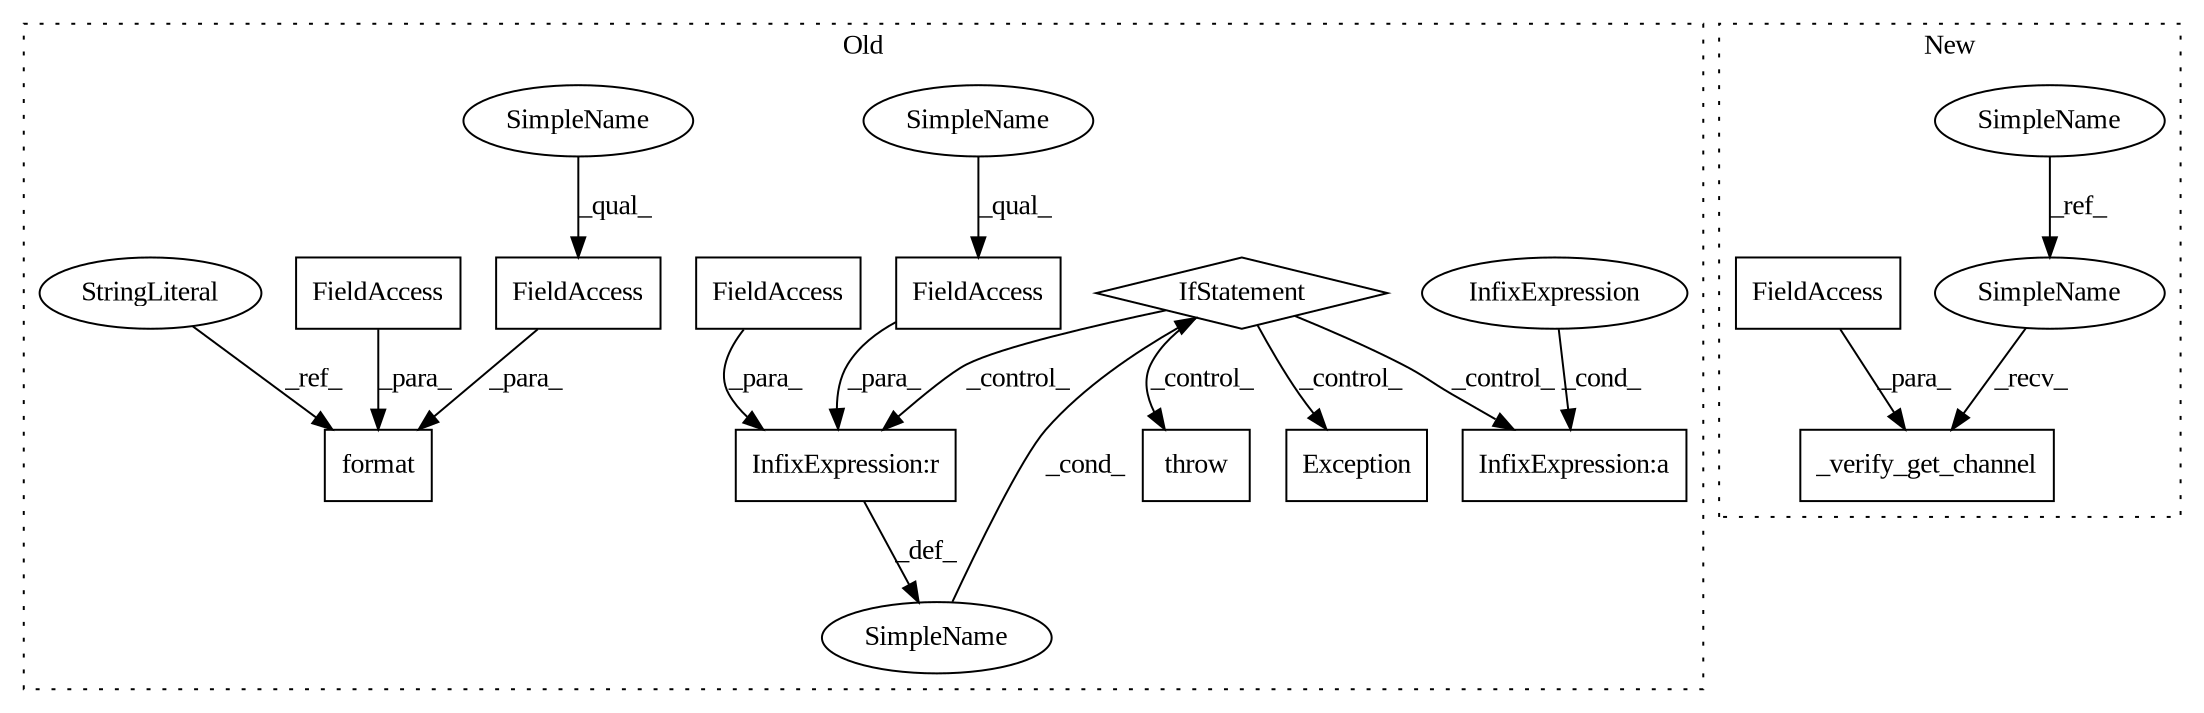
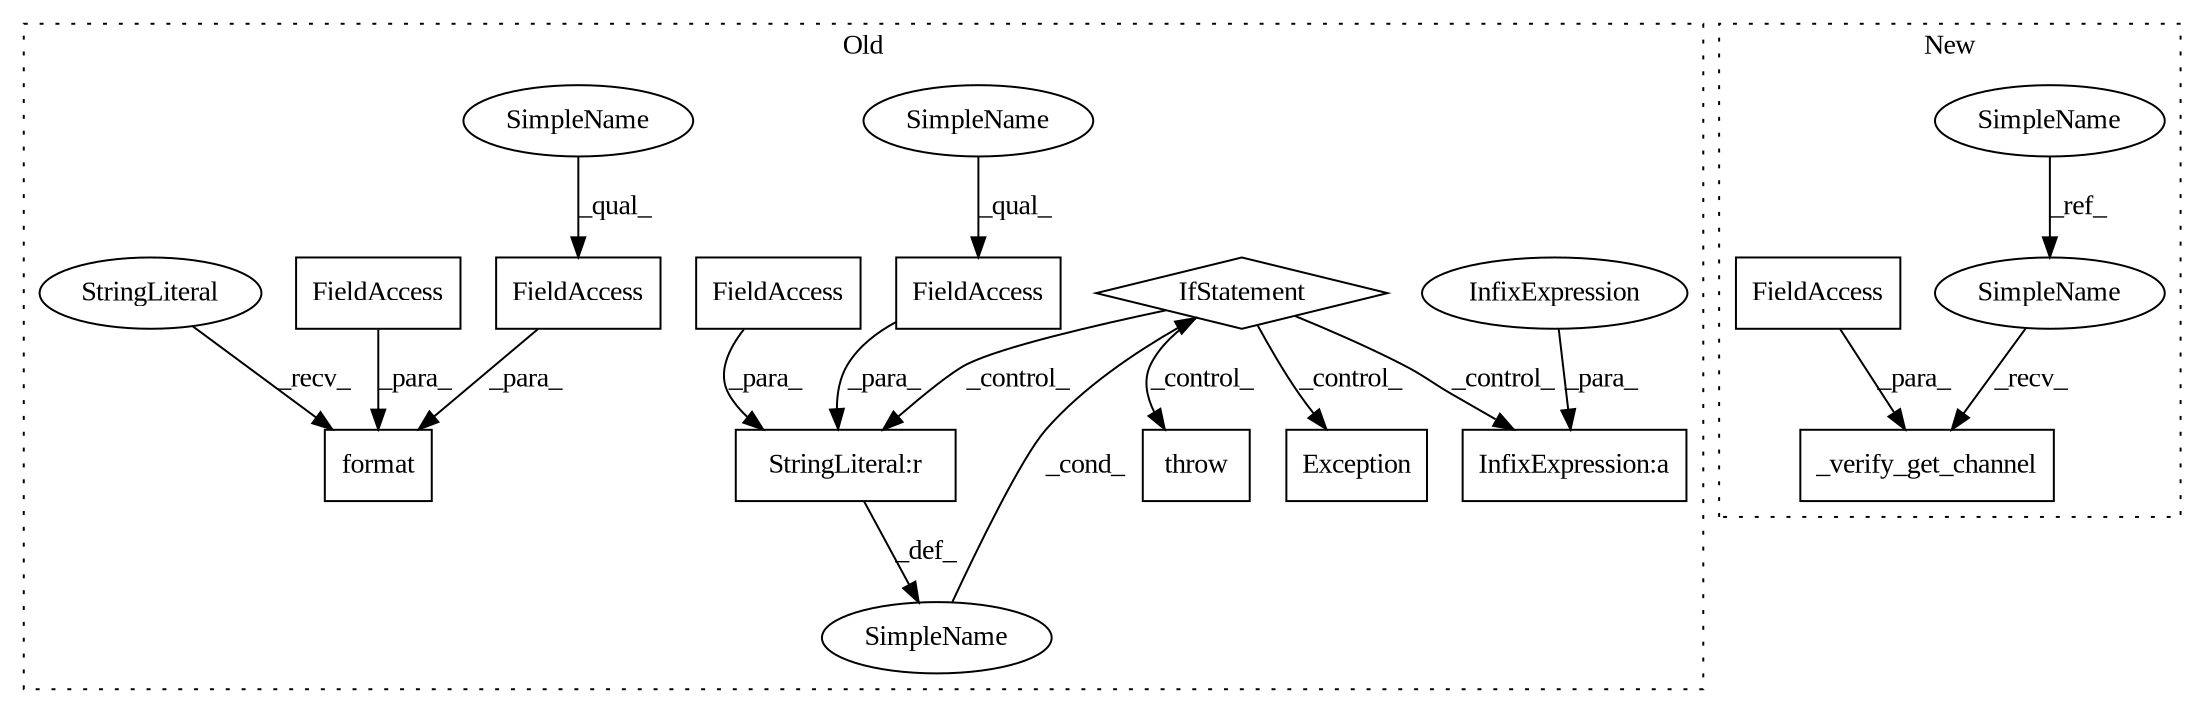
edge "StringLiteral" -> "format": label "_ref_" -> "_recv_"
edge "InfixExpression" -> "InfixExpression:a": label "_cond_" -> "_para_"
node "InfixExpression:r": label "InfixExpression:r" -> "StringLiteral:r"
